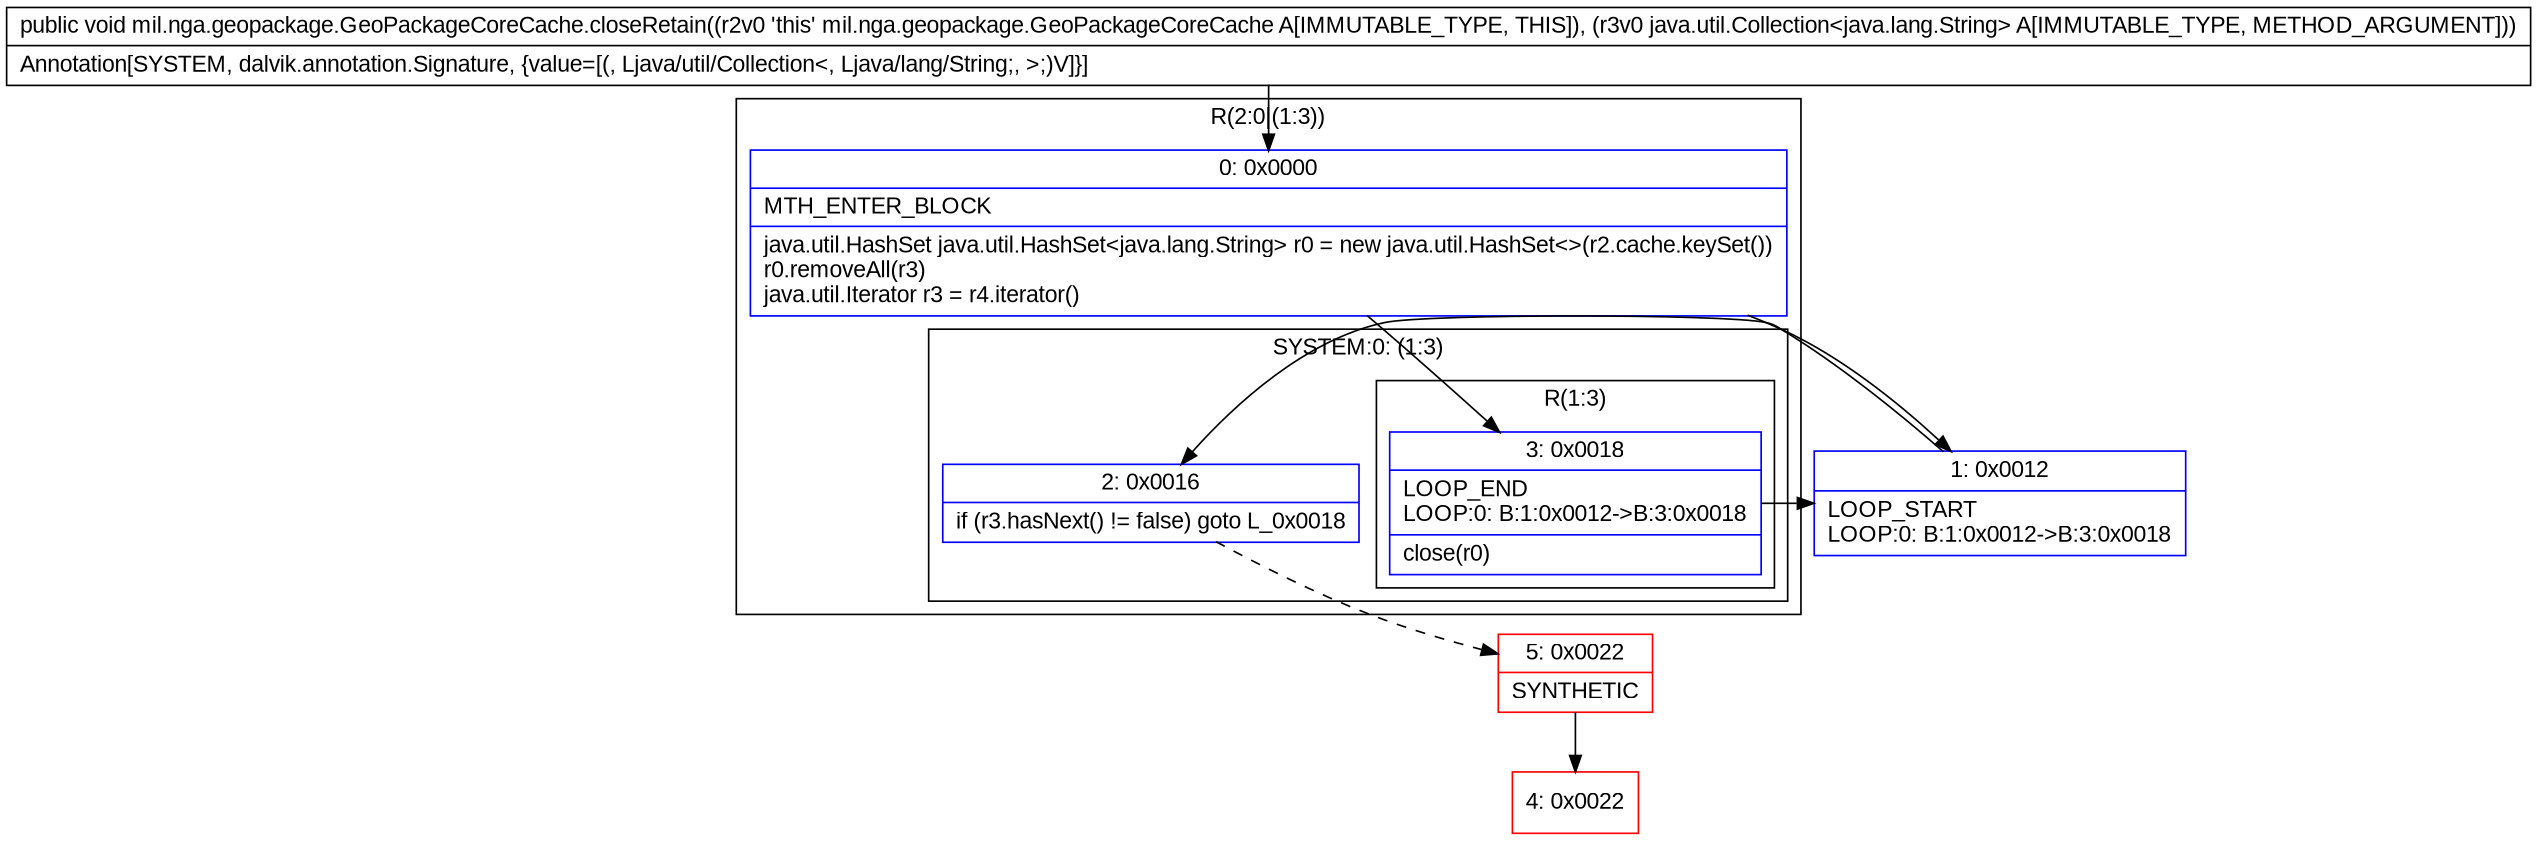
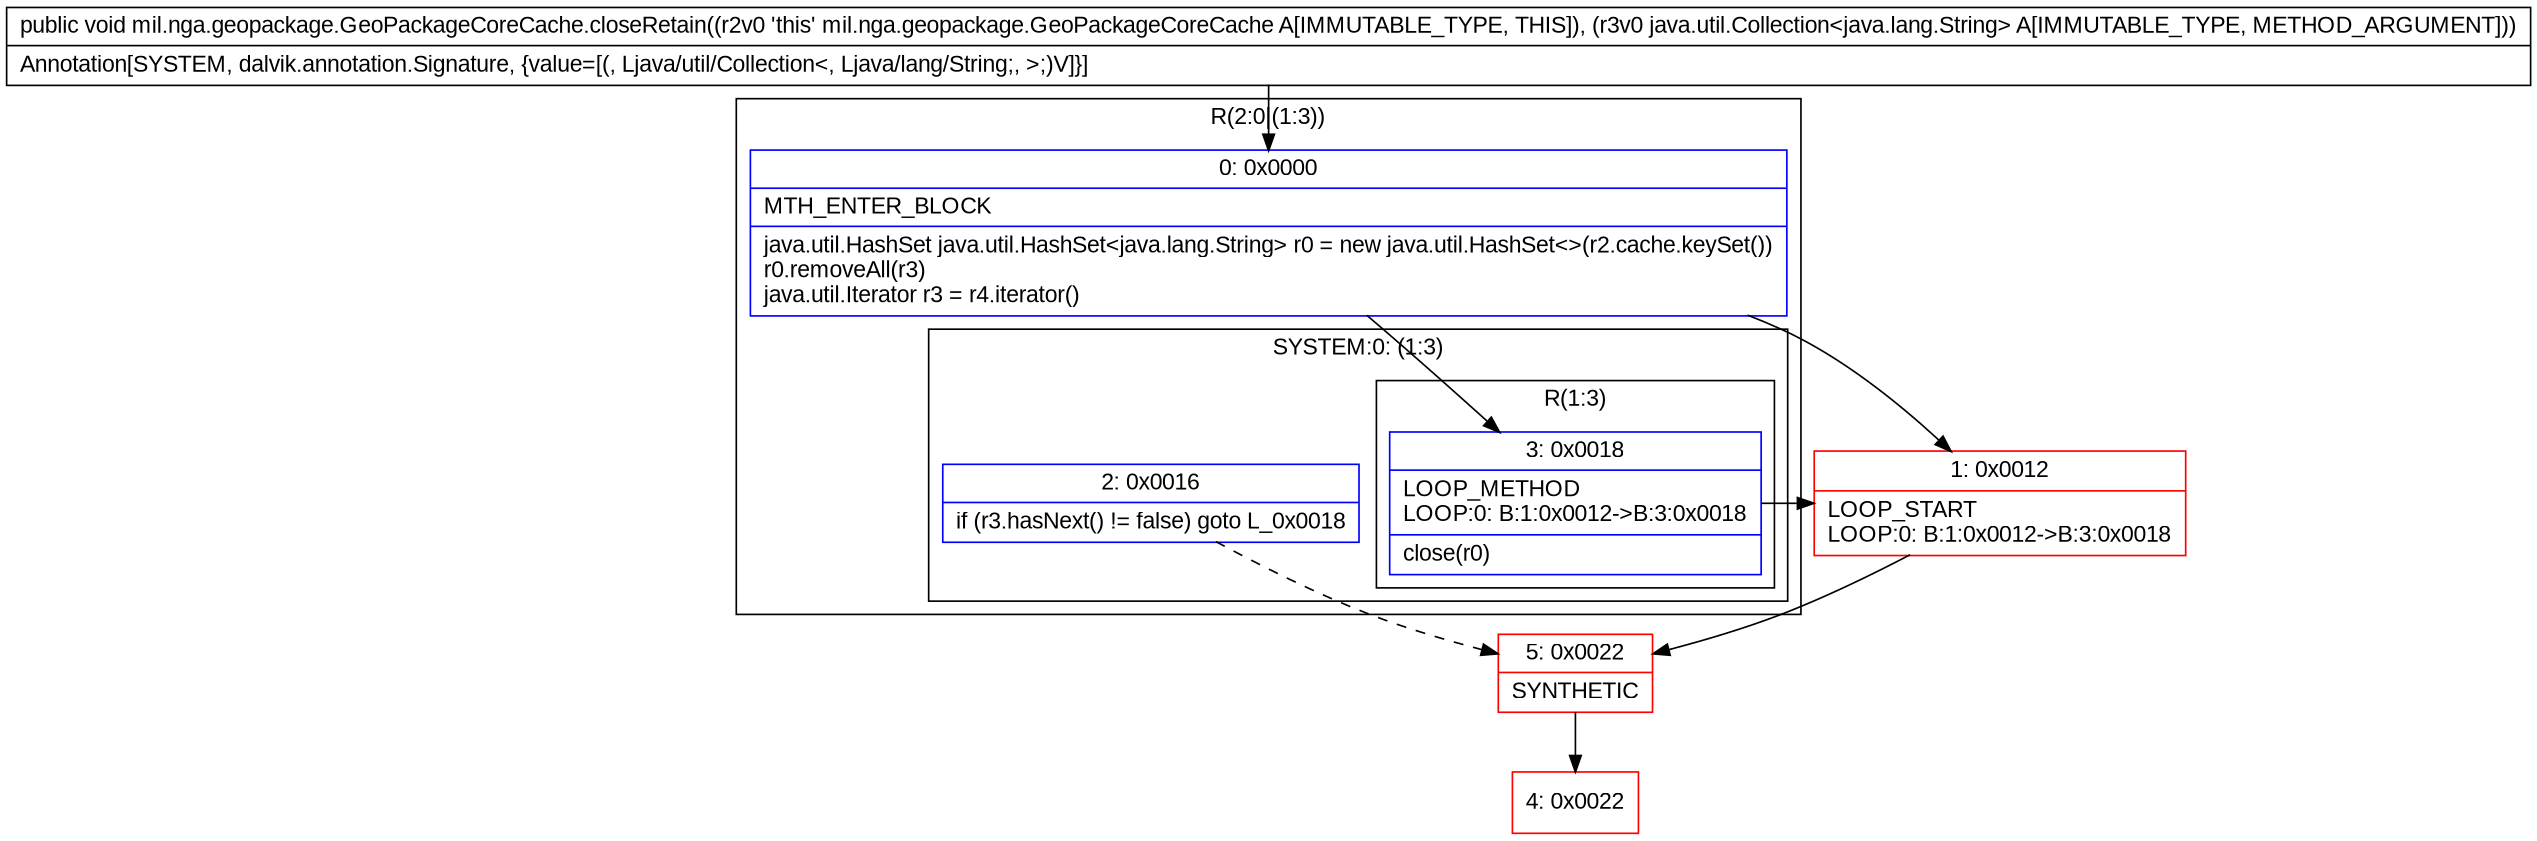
edge "1: 0x0012" -> "2: 0x0016": now "1: 0x0012" -> "5: 0x0022"
node "3: 0x0018": text "LOOP_END" -> "LOOP_METHOD"
node "1: 0x0012": color blue -> red
